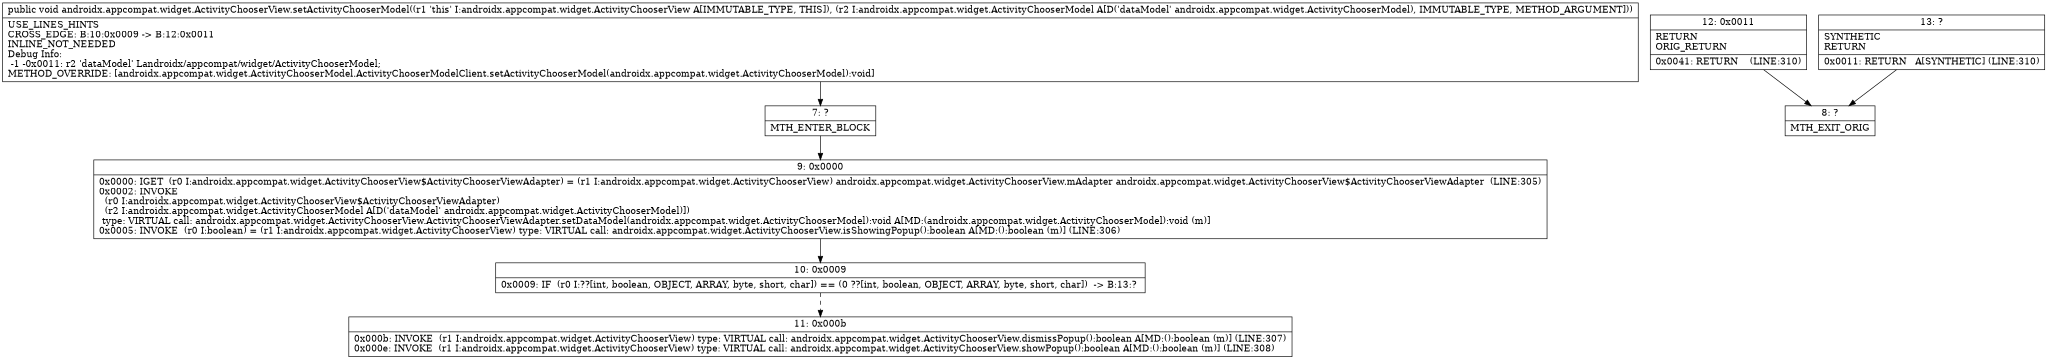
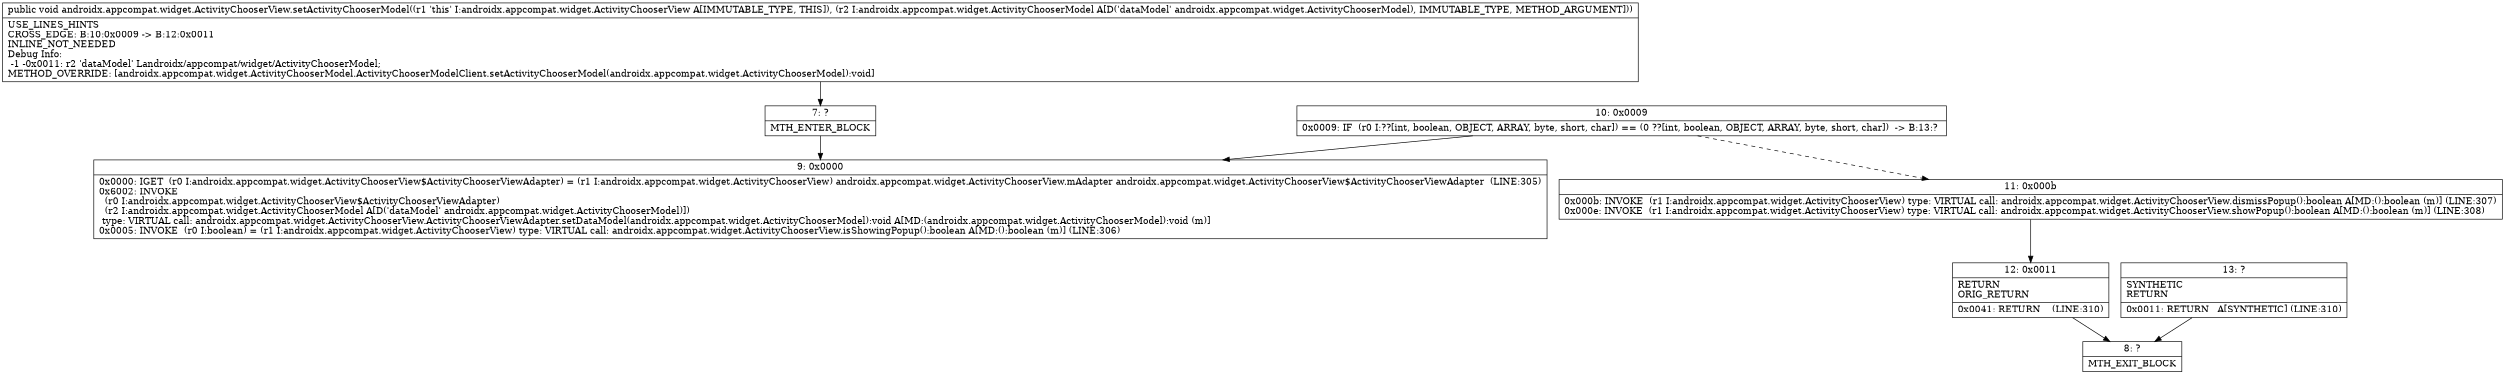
node "8: ?": text "MTH_EXIT_ORIG" -> "MTH_EXIT_BLOCK"
node "9: 0x0000": text "0x0002: INVOKE" -> "0x6002: INVOKE"
edge "11: 0x000b" -> "12: 0x0011": added
edge "9: 0x0000" -> "10: 0x0009": reversed
